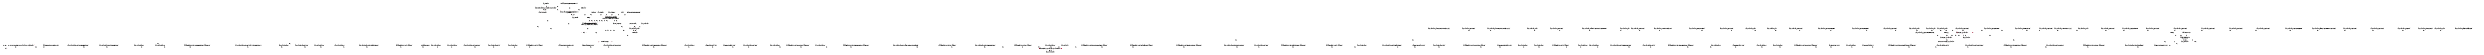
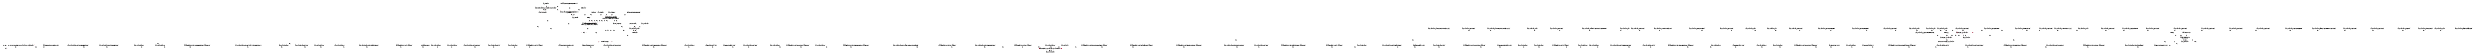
node "(Literal,0)": removed
node "(Call,GetDecoySystemWipeStatus (Irp, irpSp))": label "(Call,GetDecoySystemWipeStatus (Irp, irpSp))" -> "(Call,ReadRegistryConfigFlags (Irp, irpSp))"
